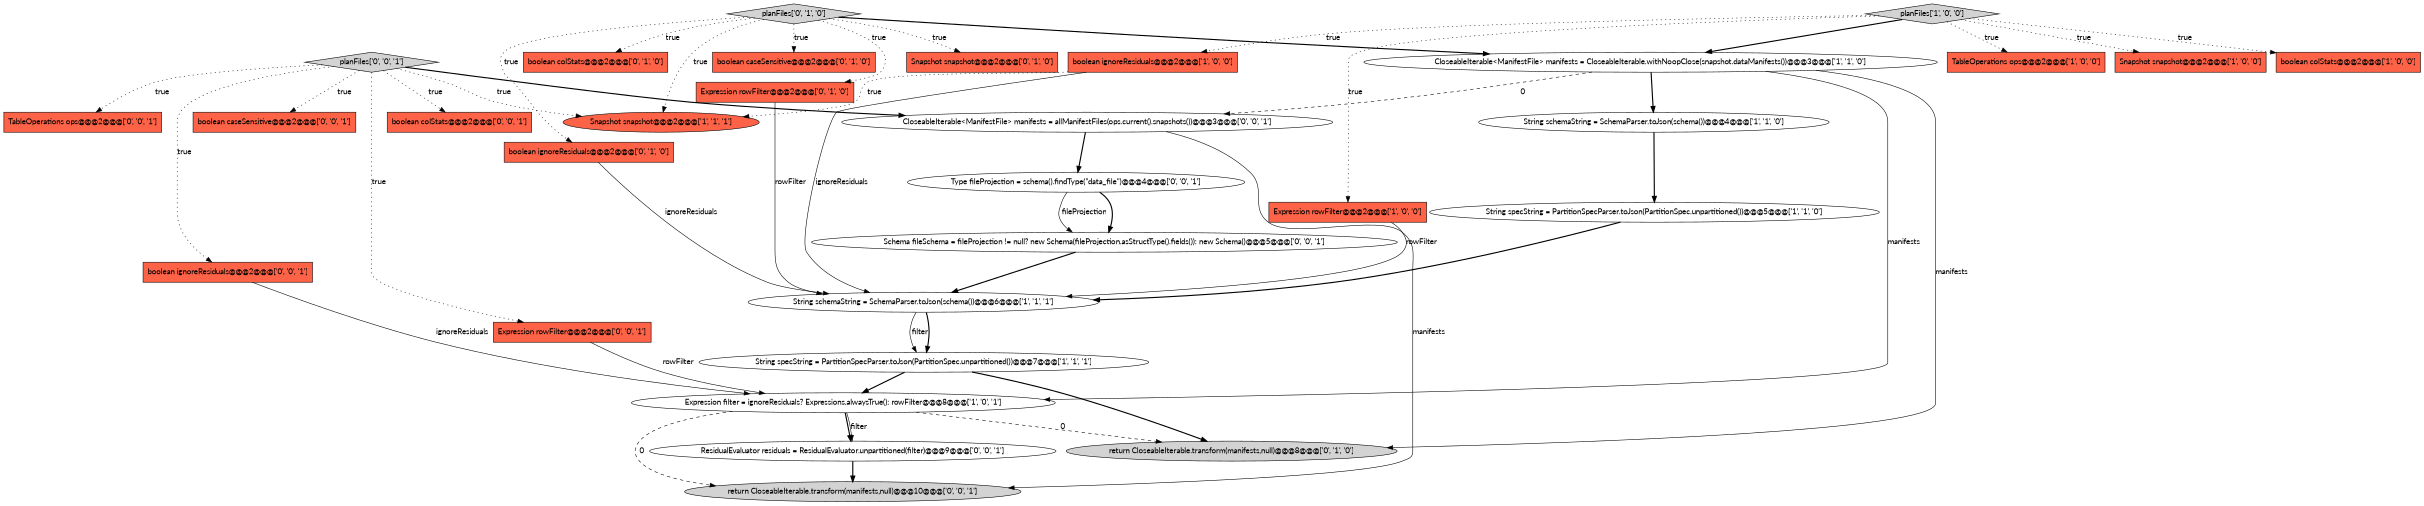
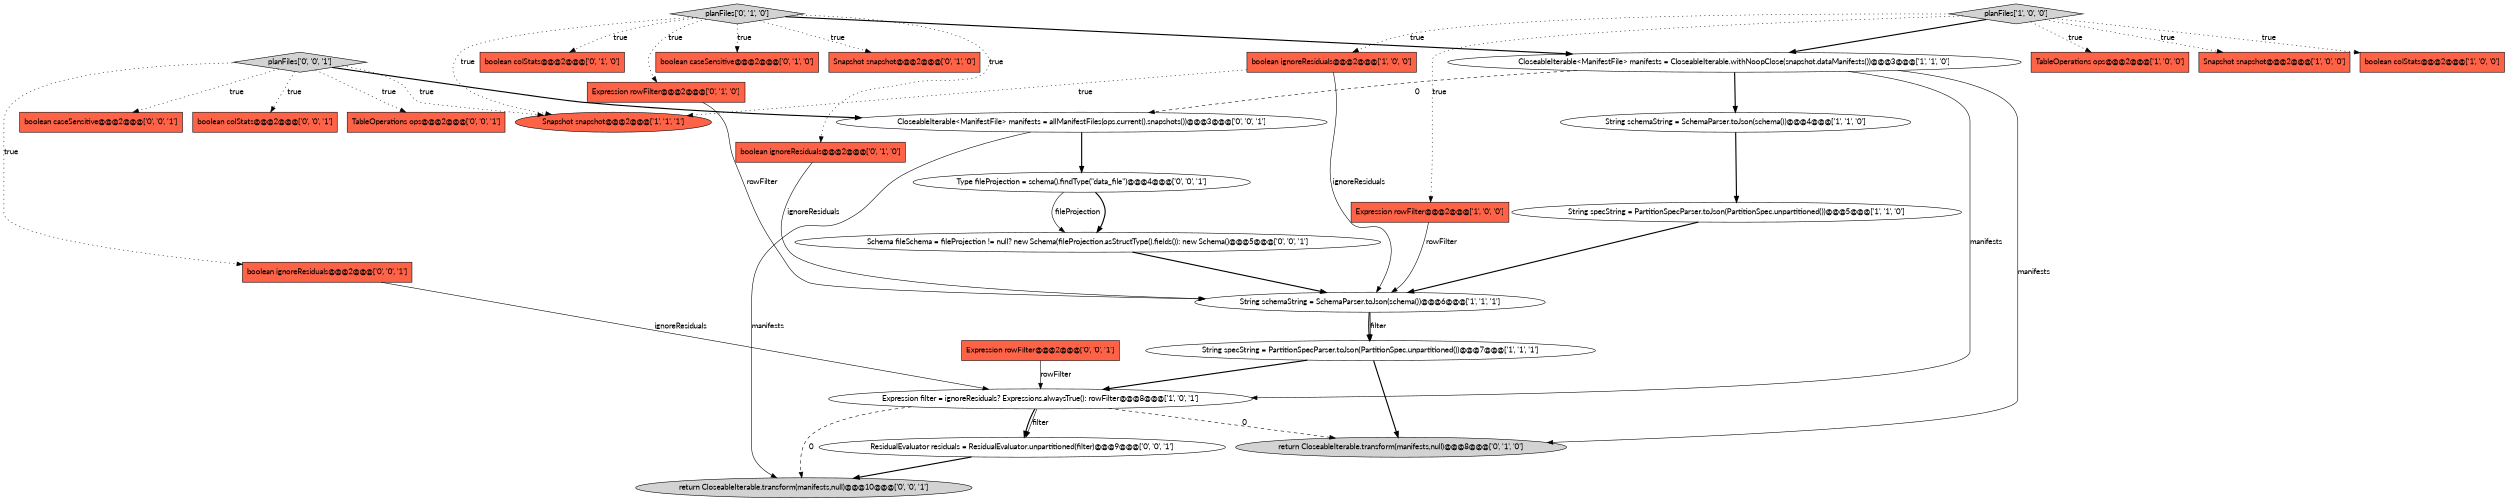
edge "planFiles['0', '0', '1']" -> "Expression rowFilter@@@2@@@['0', '0', '1']": removed, label "true"
